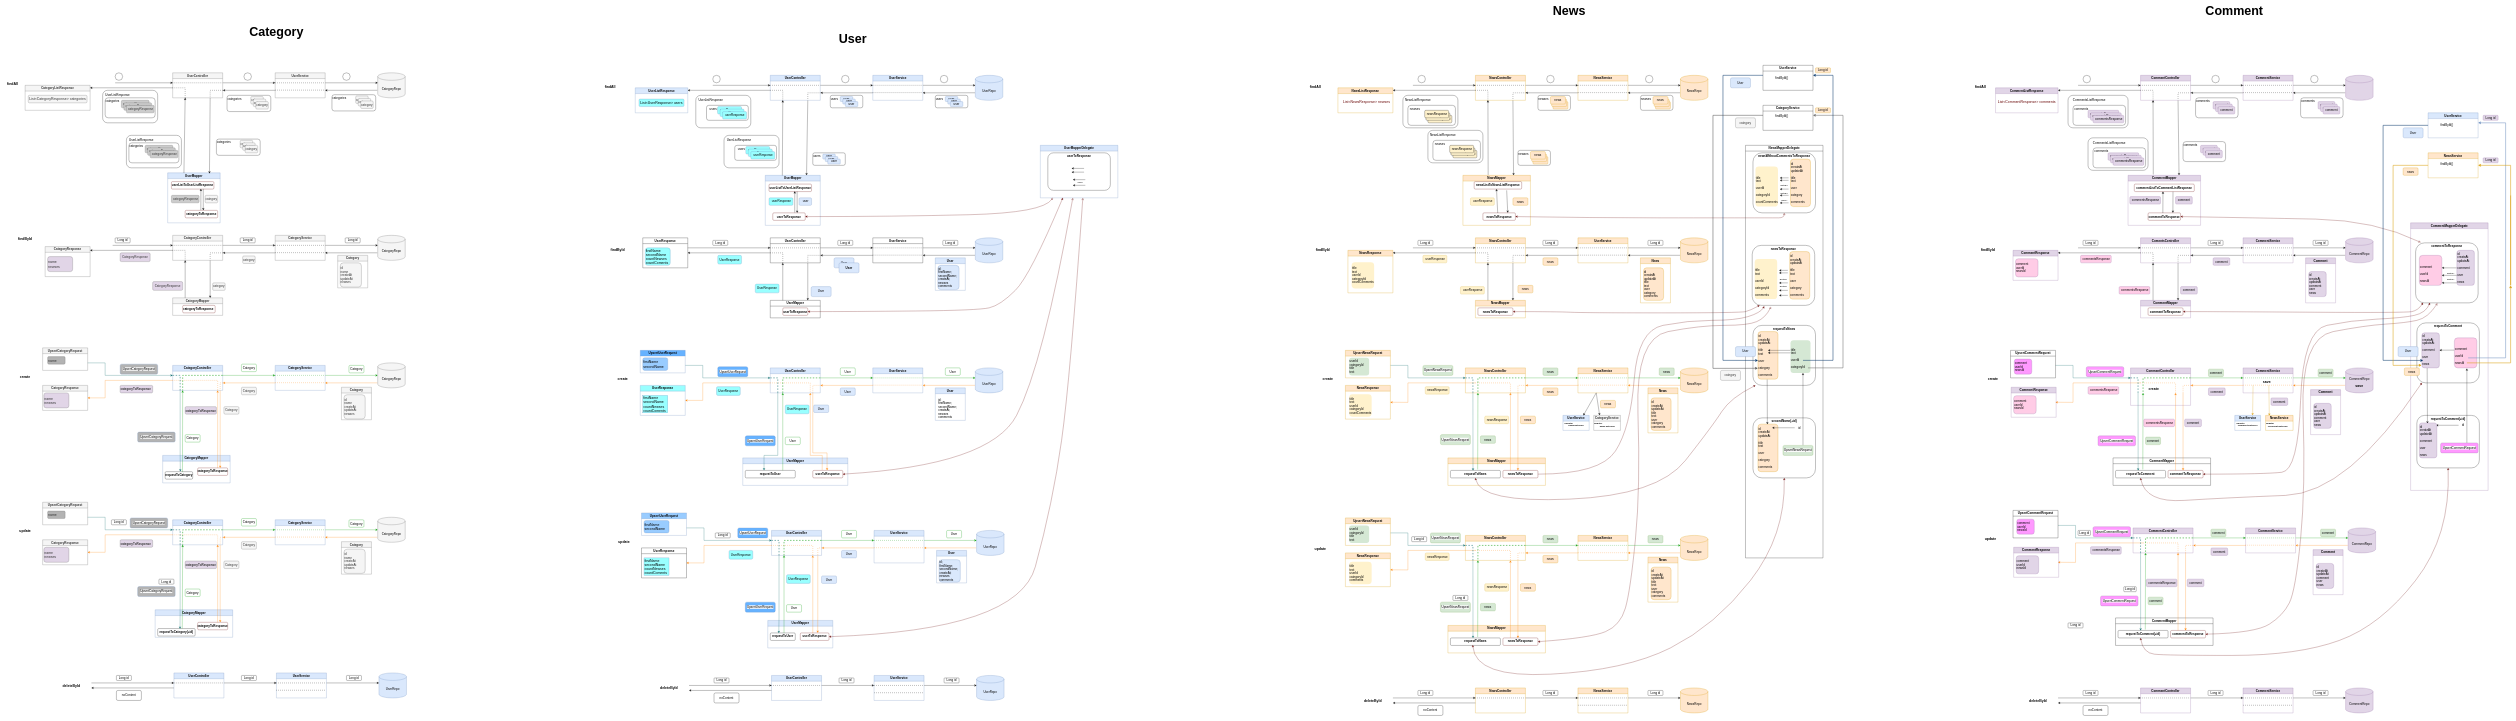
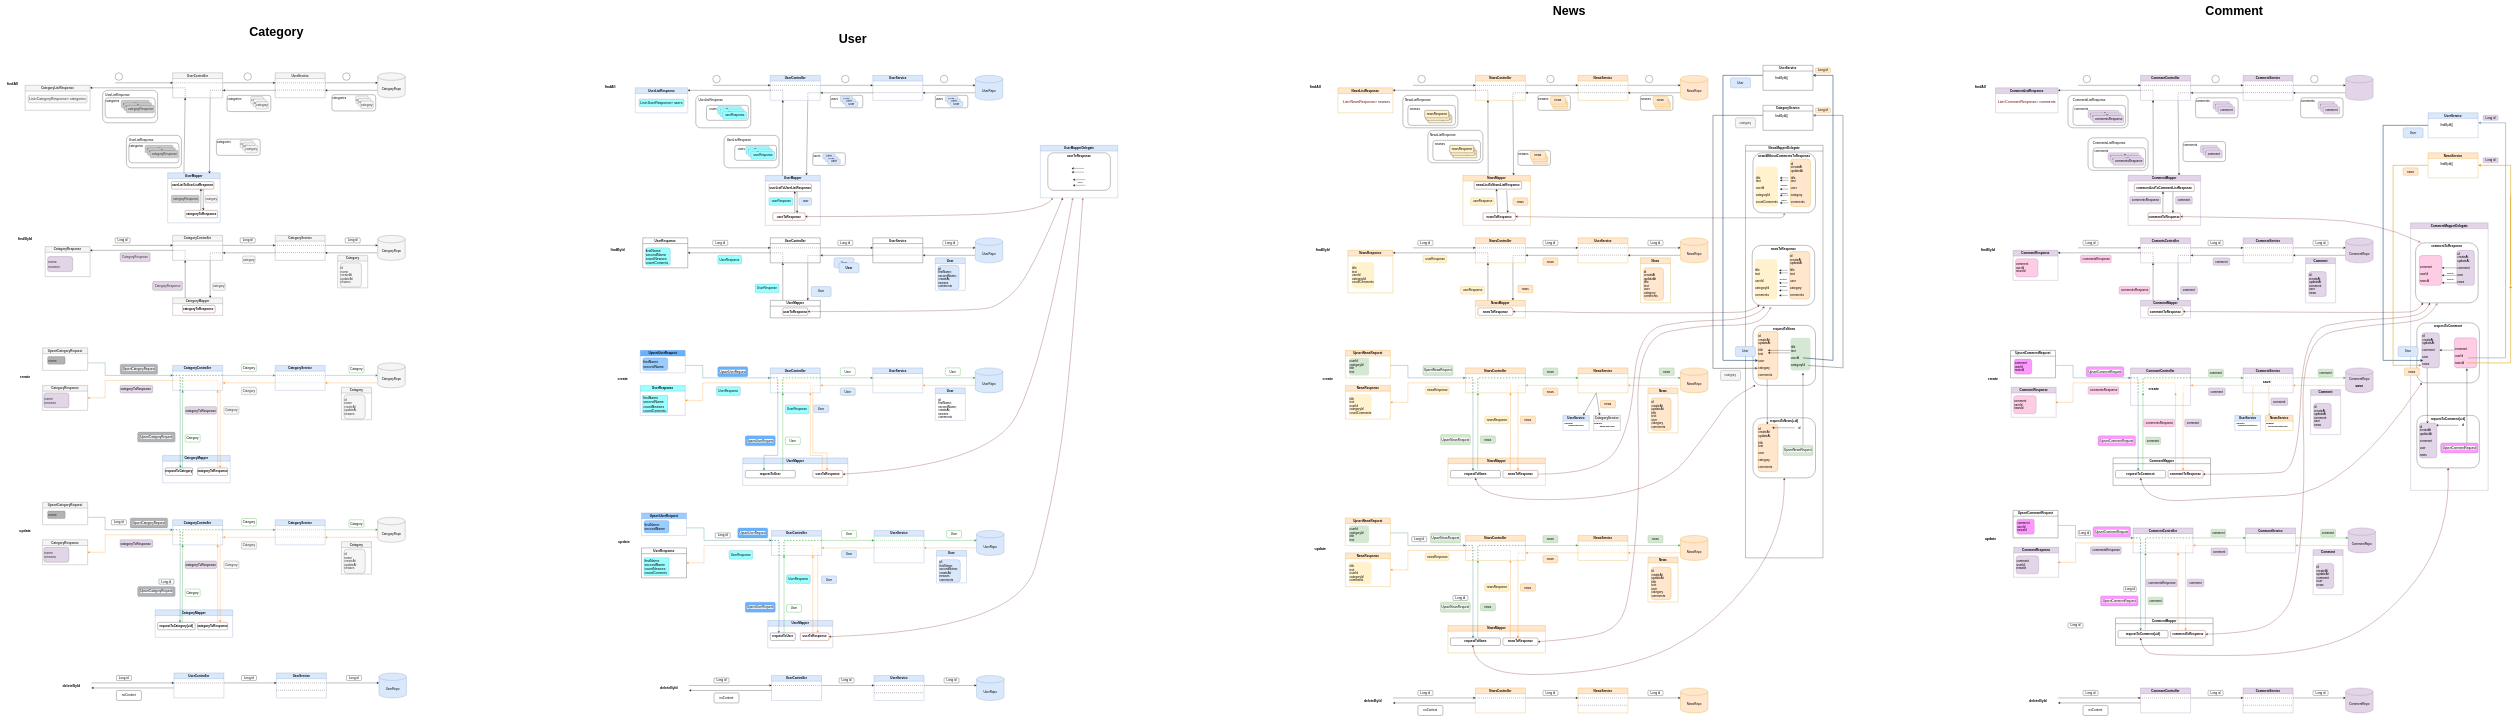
node "title text userId categoryId": moved (1800, 356) -> (1800, 354)
node "secondName(+id)": label "secondName(+id)" -> "requestToNews(+id)"
node "requestToCategory": moved (179, 475) -> (179, 471)
node "requestToCategory(+id)": moved (176, 632) -> (176, 626)
